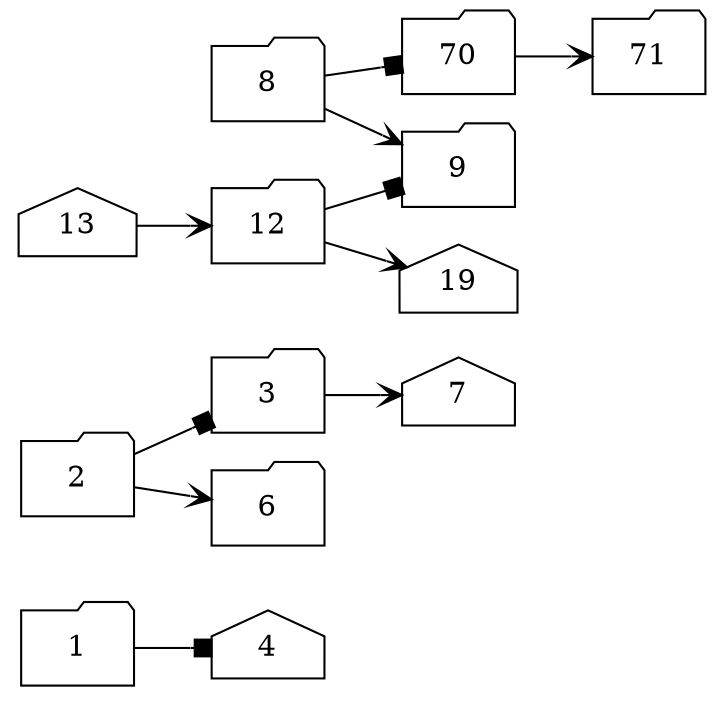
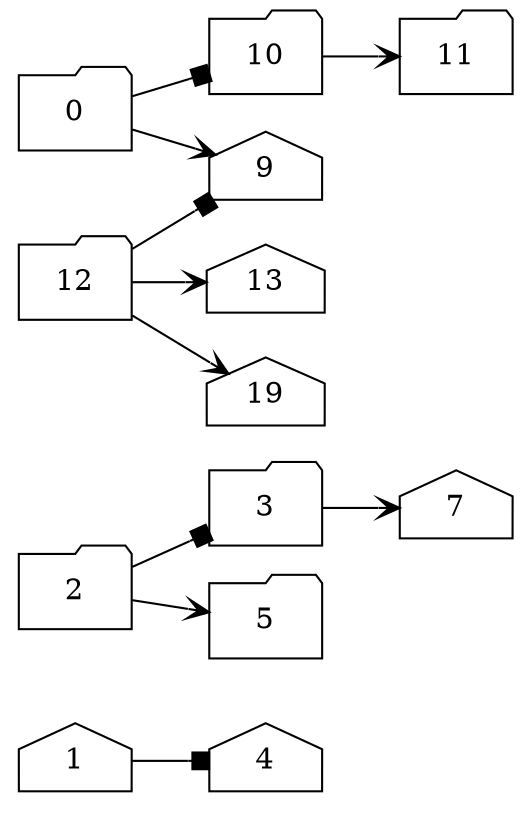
node "70": label "70" -> "10"
node "71": label "71" -> "11"
node "8": label "8" -> "0"
node "9": shape folder -> house
edge "13" -> "12": reversed
node "6": label "6" -> "5"
node "1": shape folder -> house
